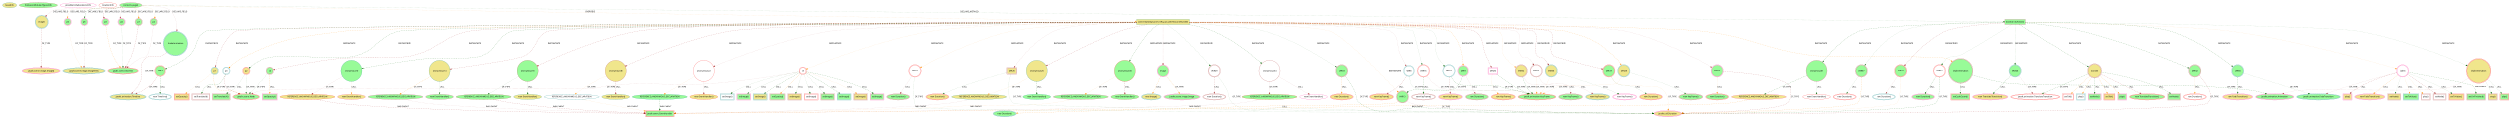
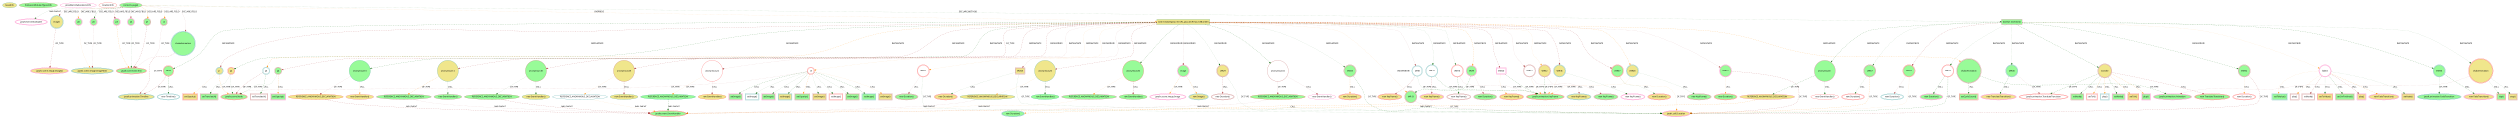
node "javafx.fxml.Initializable": added
edge "void initialize(java.net.URL,java.util.ResourceBundle)" -> "anonymous14": label "INSTANTIATE" -> "OF_TYPE"
node "VAR29": fillcolor white -> khaki
edge "fadein" -> "javafx.animation.FadeTransition": removed, label "OF_TYPE"
edge "fadein" -> "setOnFinished()": label "IMPLEMENT" -> "CALL"
node "javafx.scene.image.Image": fillcolor palegreen -> white
node "javafx.event.EventHandler": shape box -> ellipse
